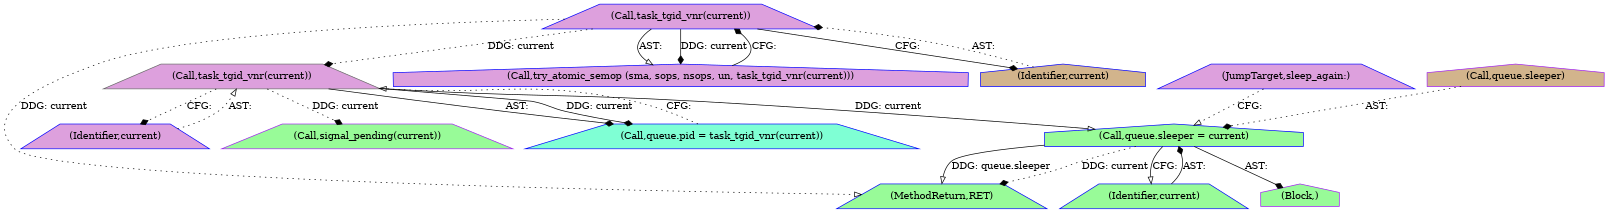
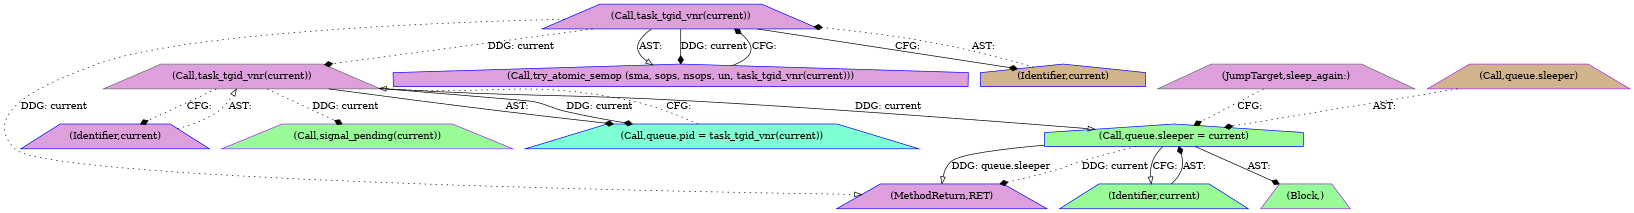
node "(JumpTarget,sleep_again:)": color blue -> gray40
node "(Call,queue.sleeper)": shape house -> trapezium
edge "(JumpTarget,sleep_again:)" -> "(Call,queue.sleeper = current)": arrowhead onormal -> diamond
node "(MethodReturn,RET)": fillcolor palegreen -> plum
node "(Block,)": shape house -> trapezium
